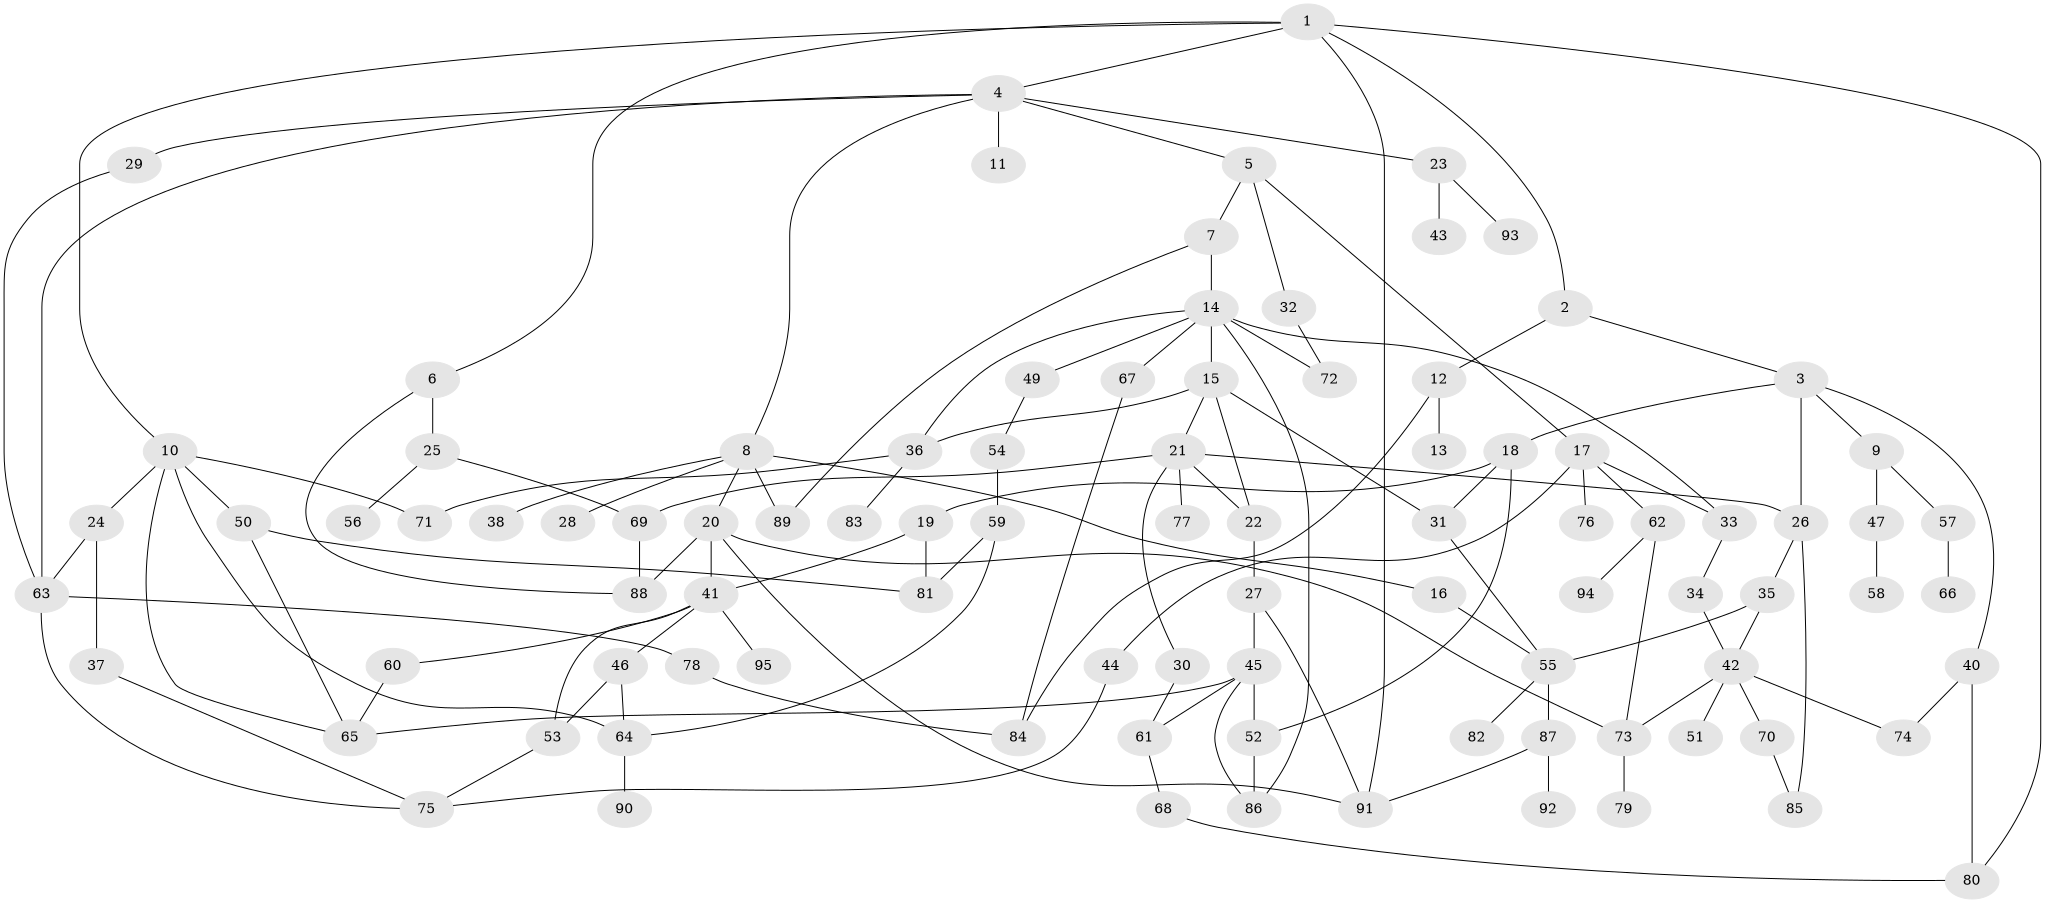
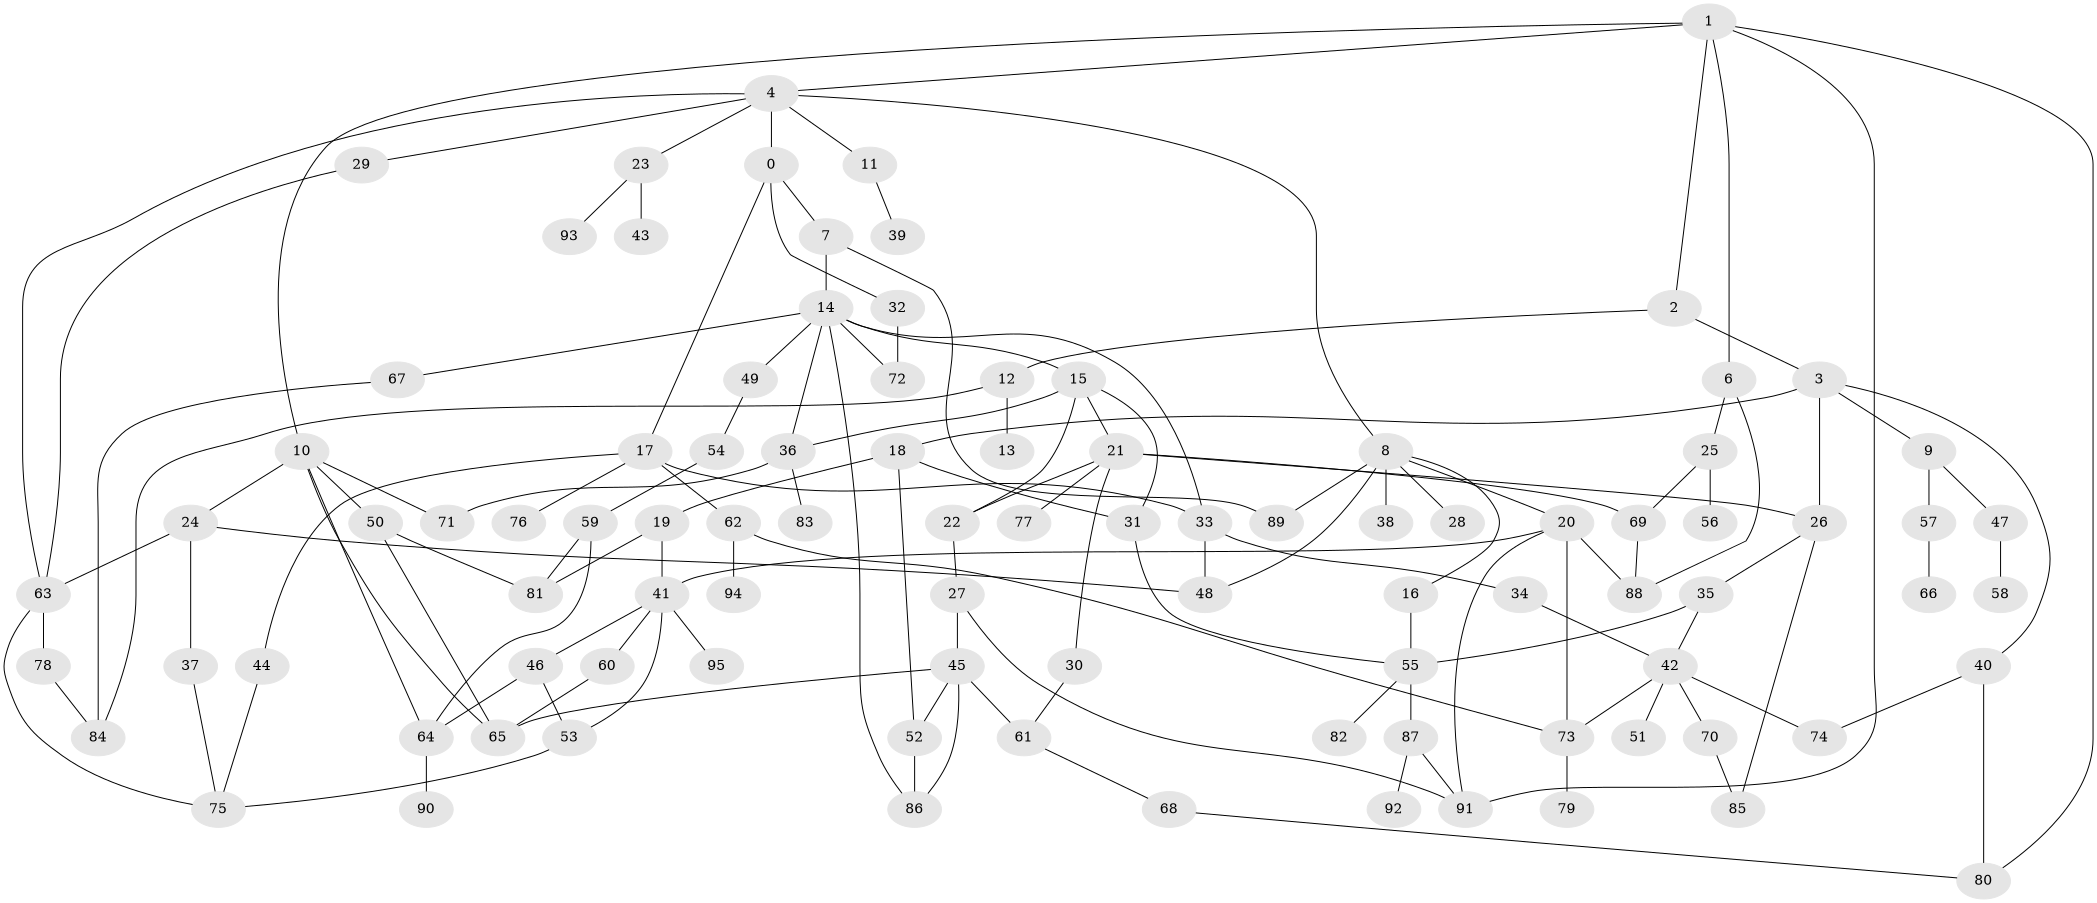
node "5": label "5" -> "0"
node "39": added
node "48": added
